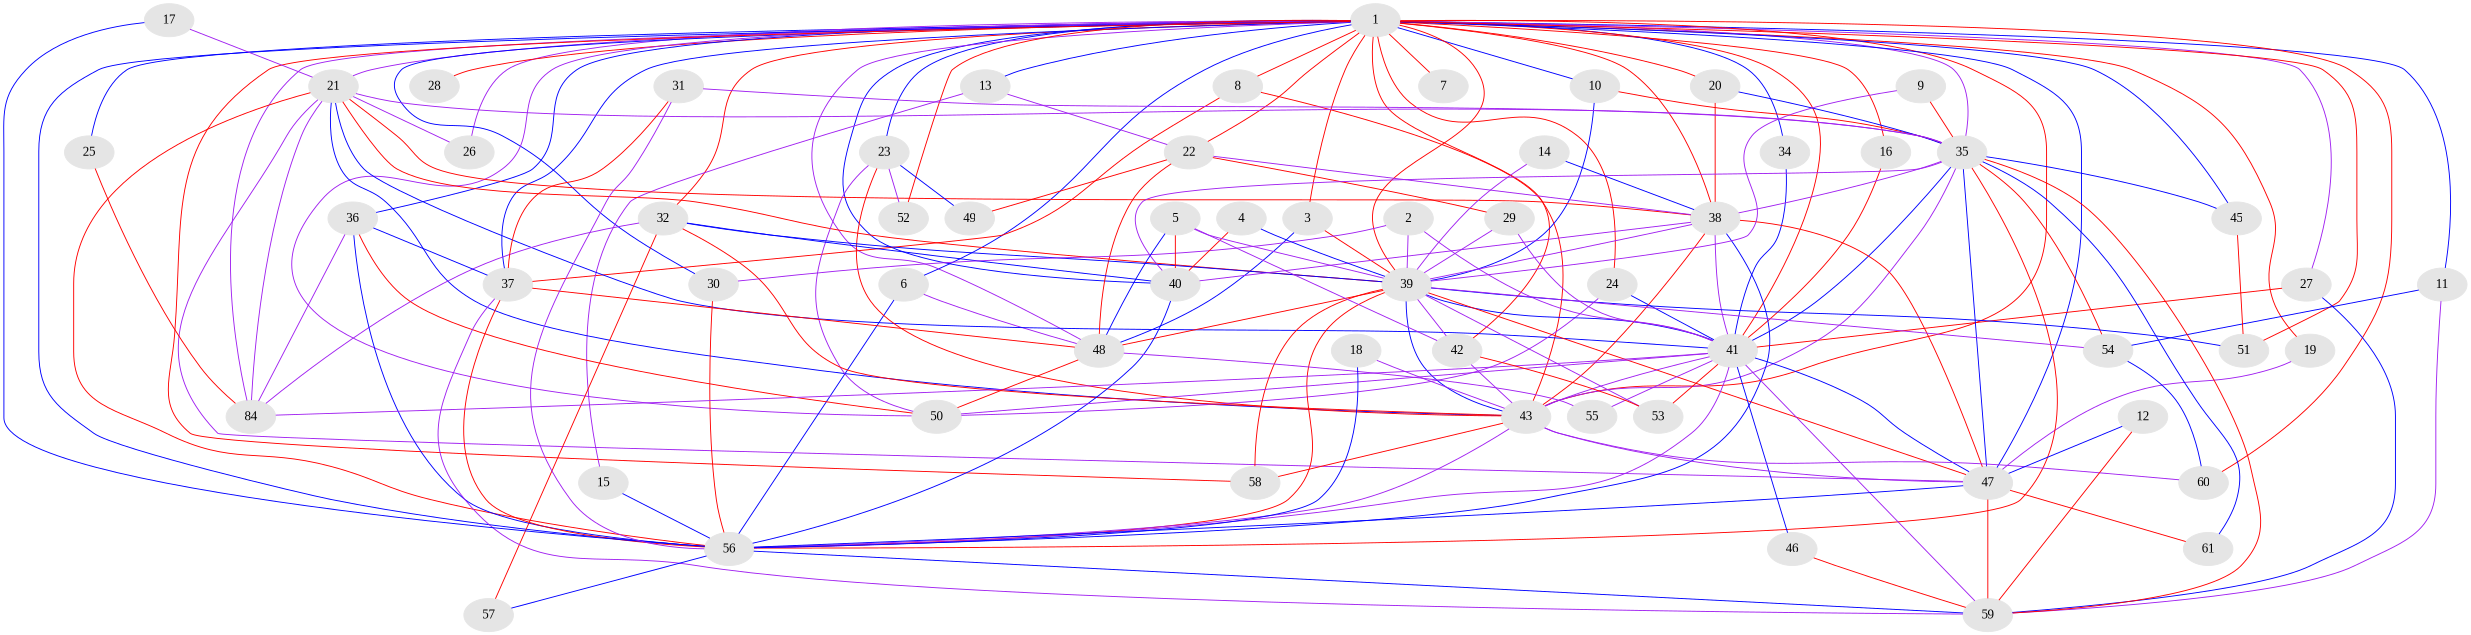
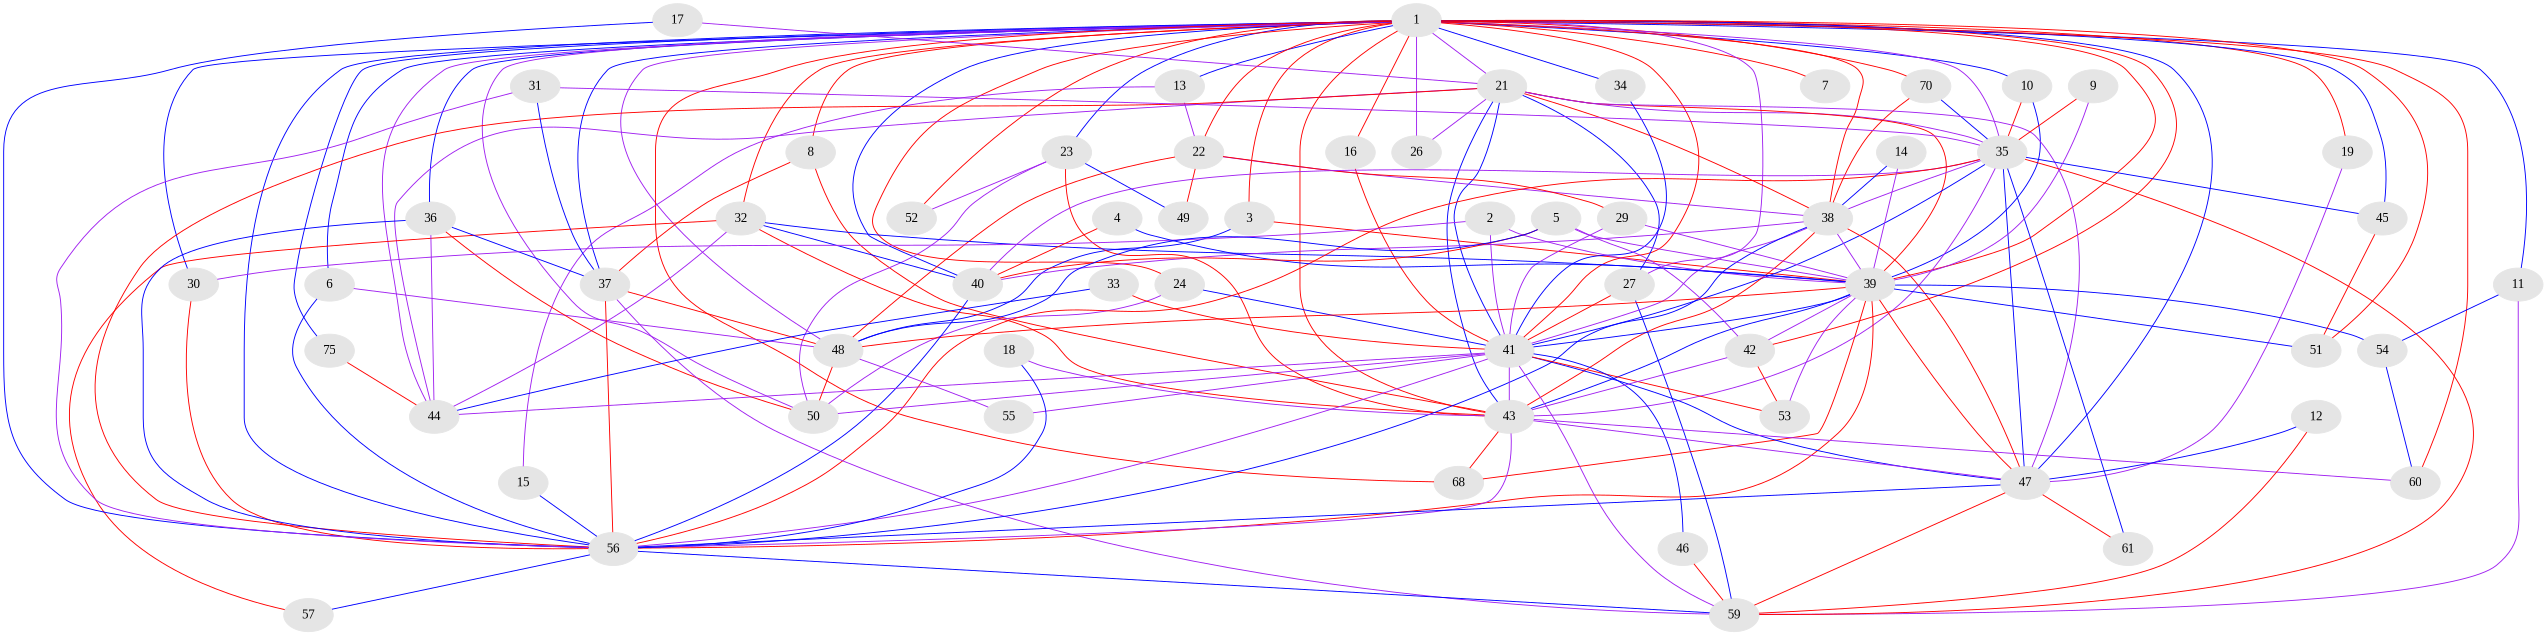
node "28": removed
node "20": label "20" -> "70"
node "25": label "25" -> "75"
edge "21" -- "27": added
edge "31" -- "37": color red -> blue
edge "35" -- "54": removed
node "33": added
edge "39" -- "54": color purple -> blue
node "84": label "84" -> "44"
node "58": label "58" -> "68"
